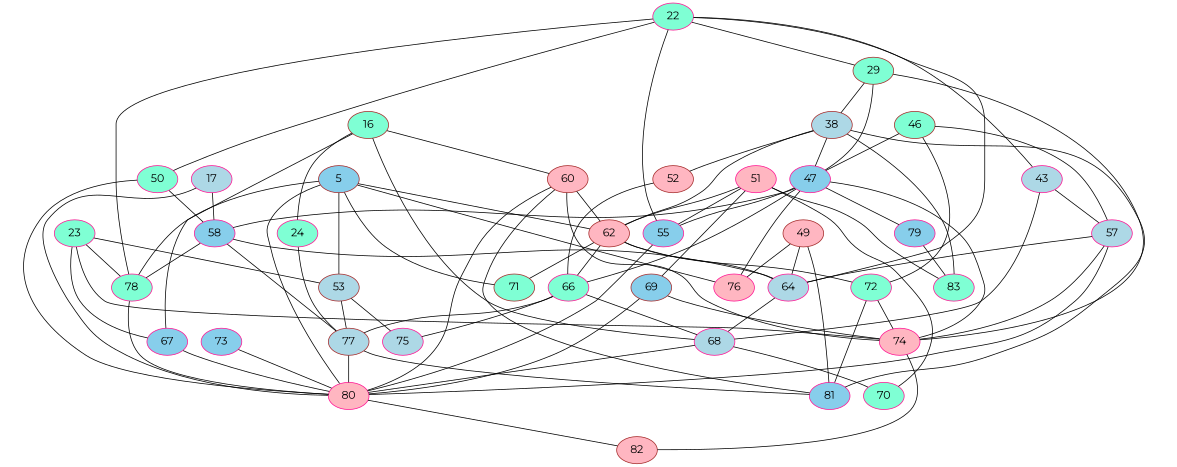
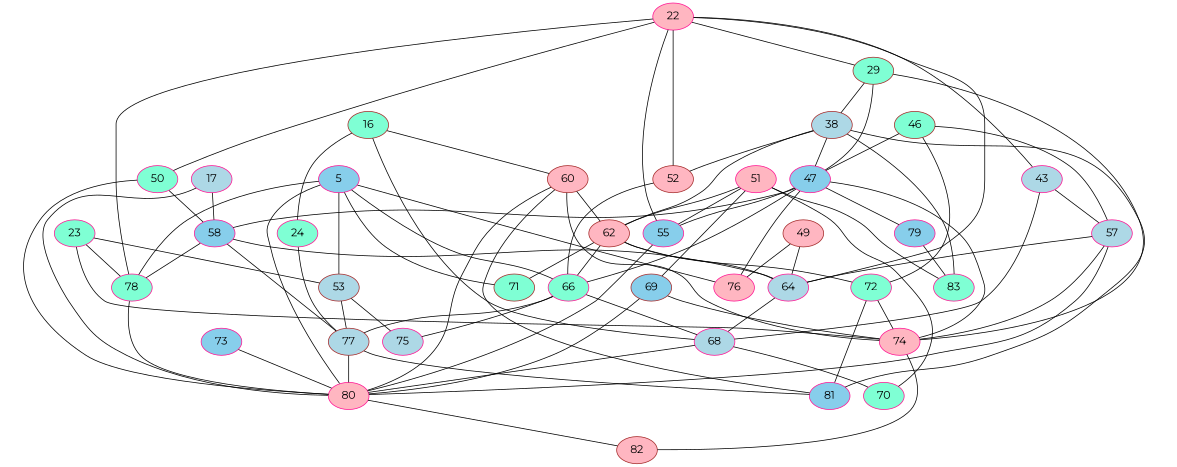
node "22": fillcolor aquamarine -> lightpink
edge "22" -- "52": added
node "5": color brown -> deeppink
edge "5" -- "62": now "5" -- "66"
edge "49" -- "81": removed
node "67": removed
